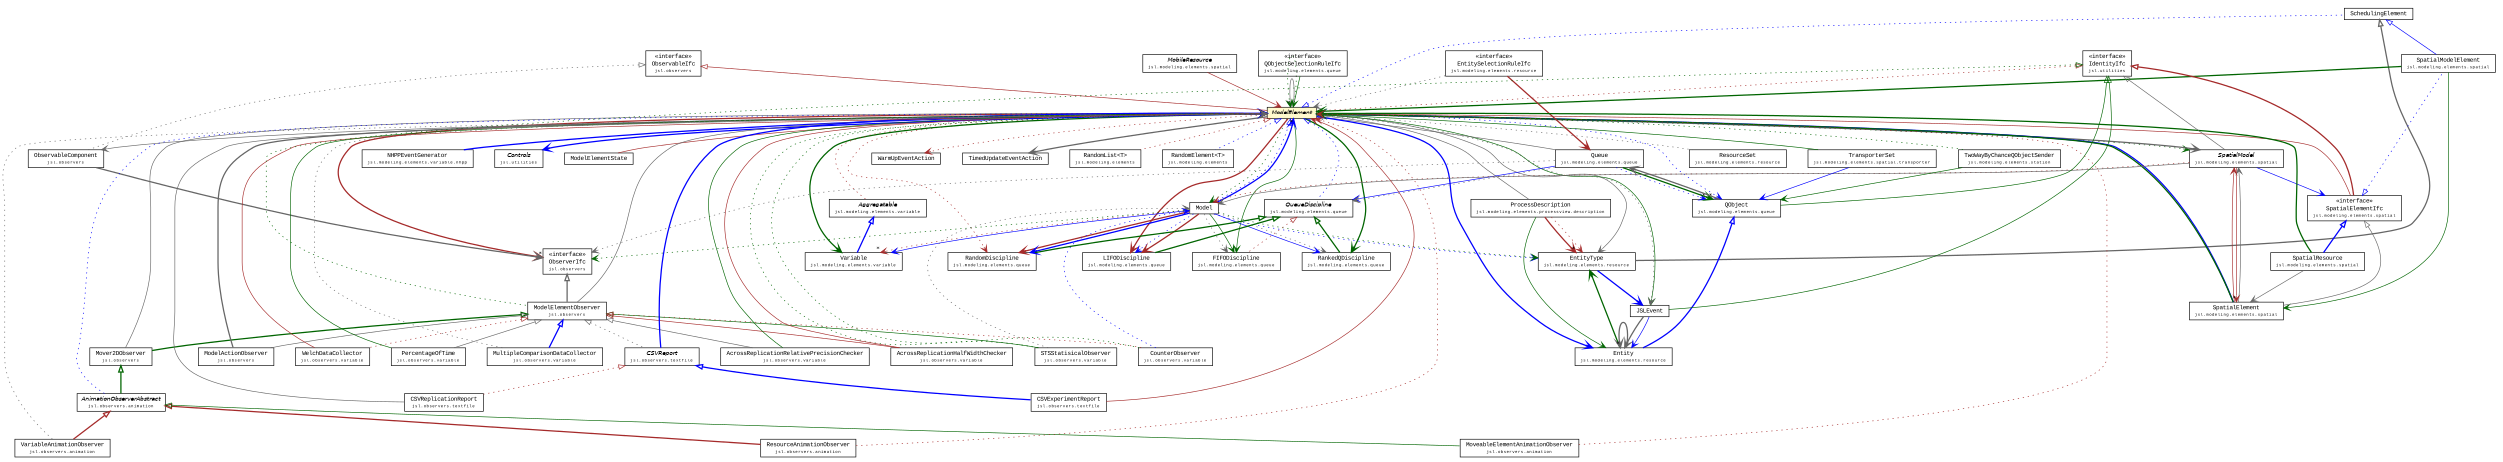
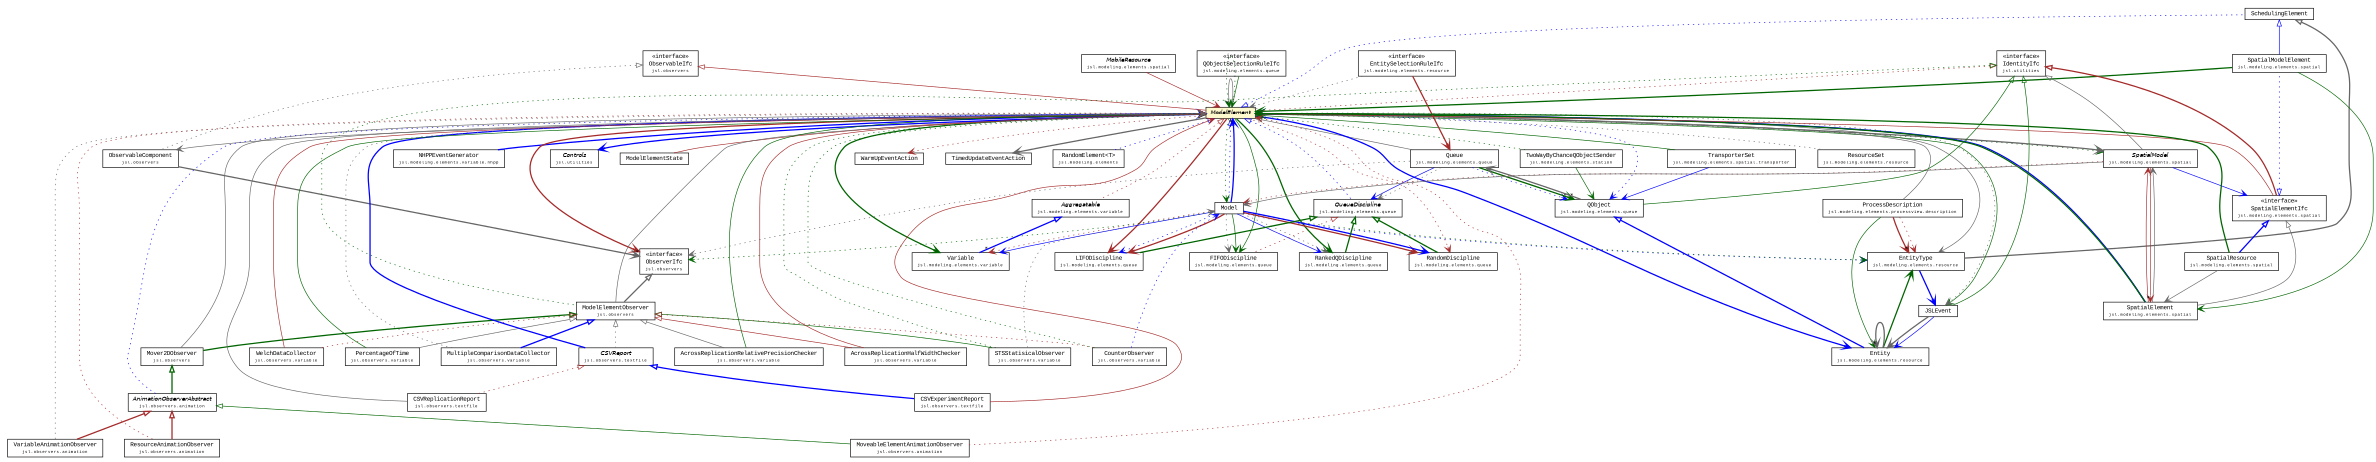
node "RandomList<T>": removed
node "ModelActionObserver": removed
